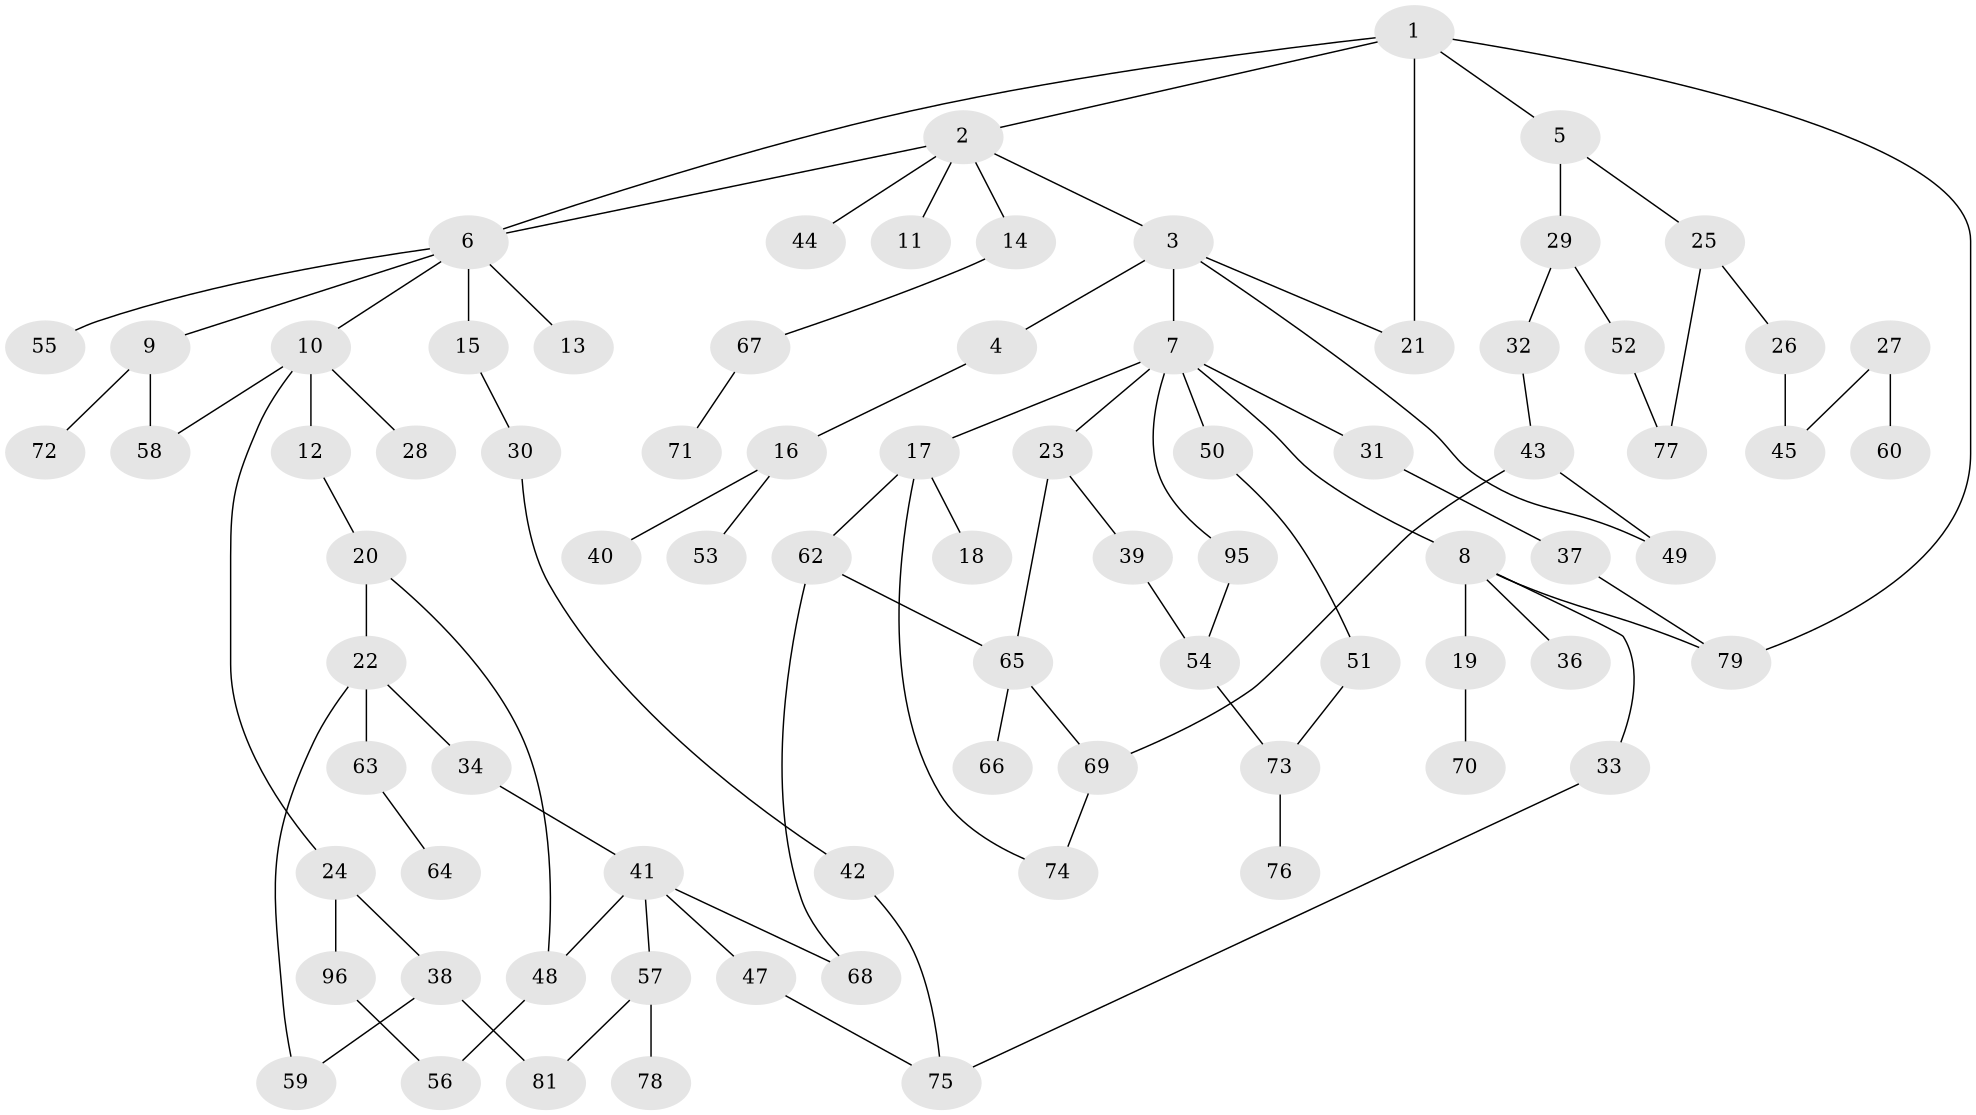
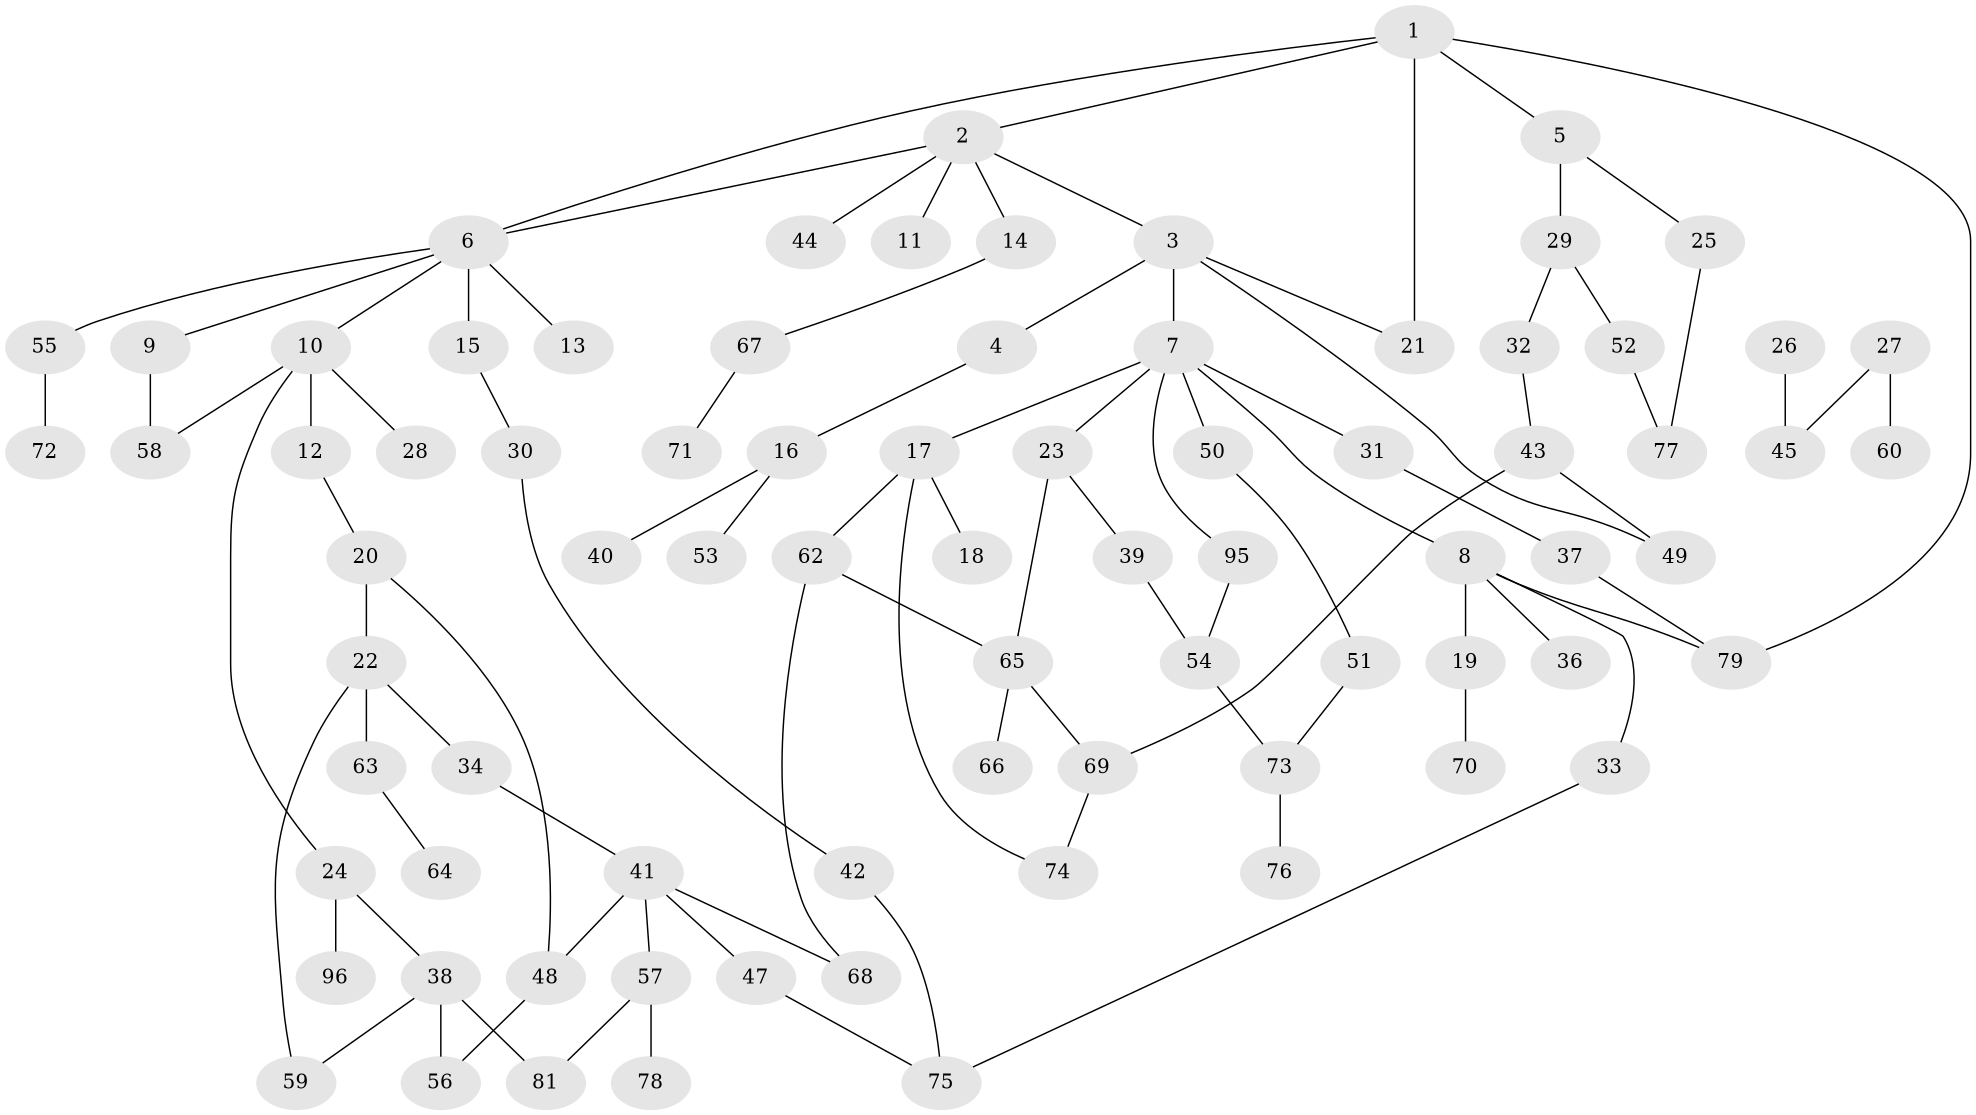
edge "25" -- "26": removed
edge "9" -- "72": now "55" -- "72"
edge "96" -- "56": now "38" -- "56"
